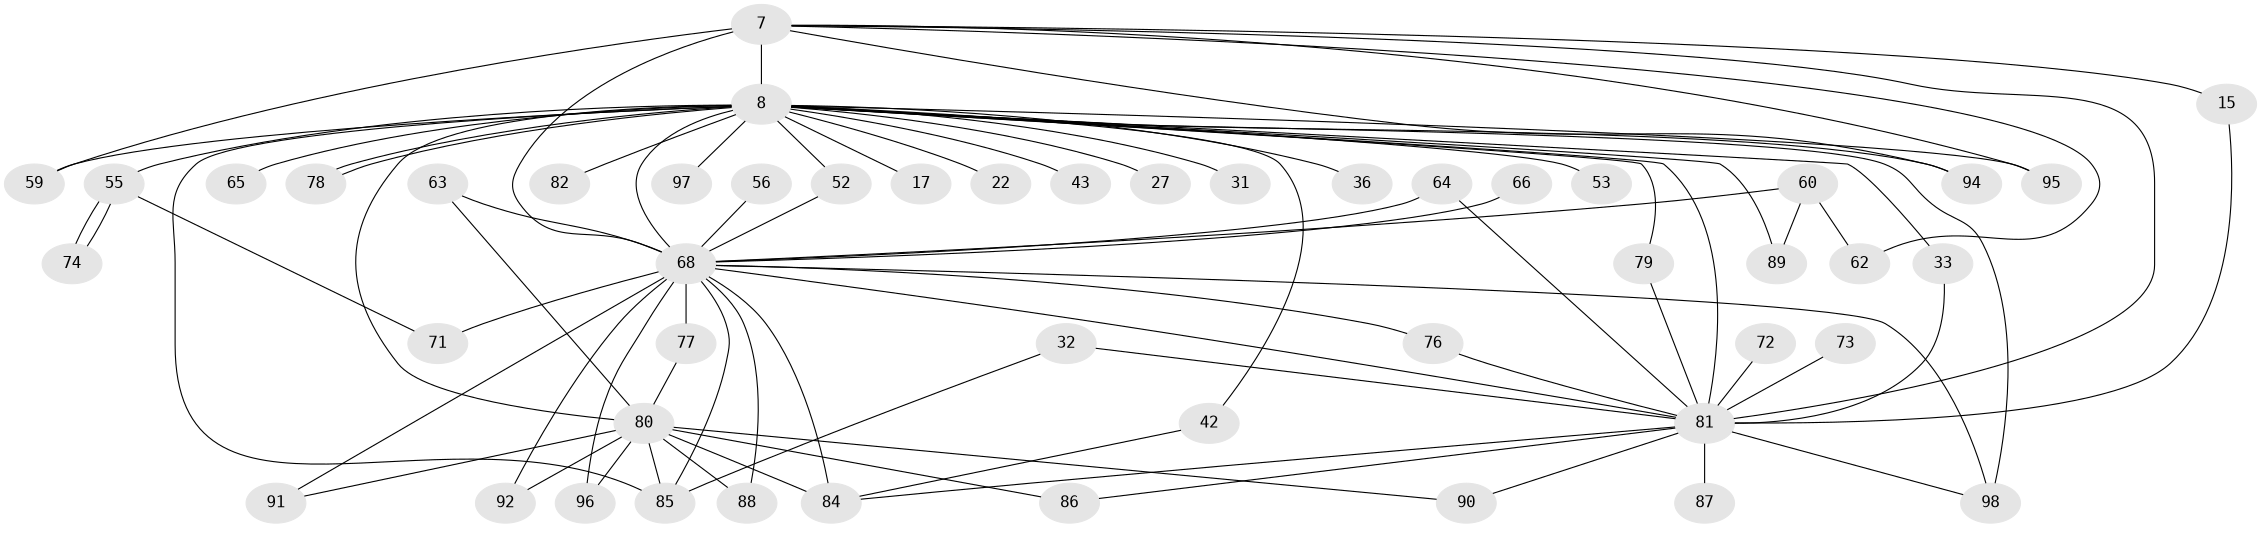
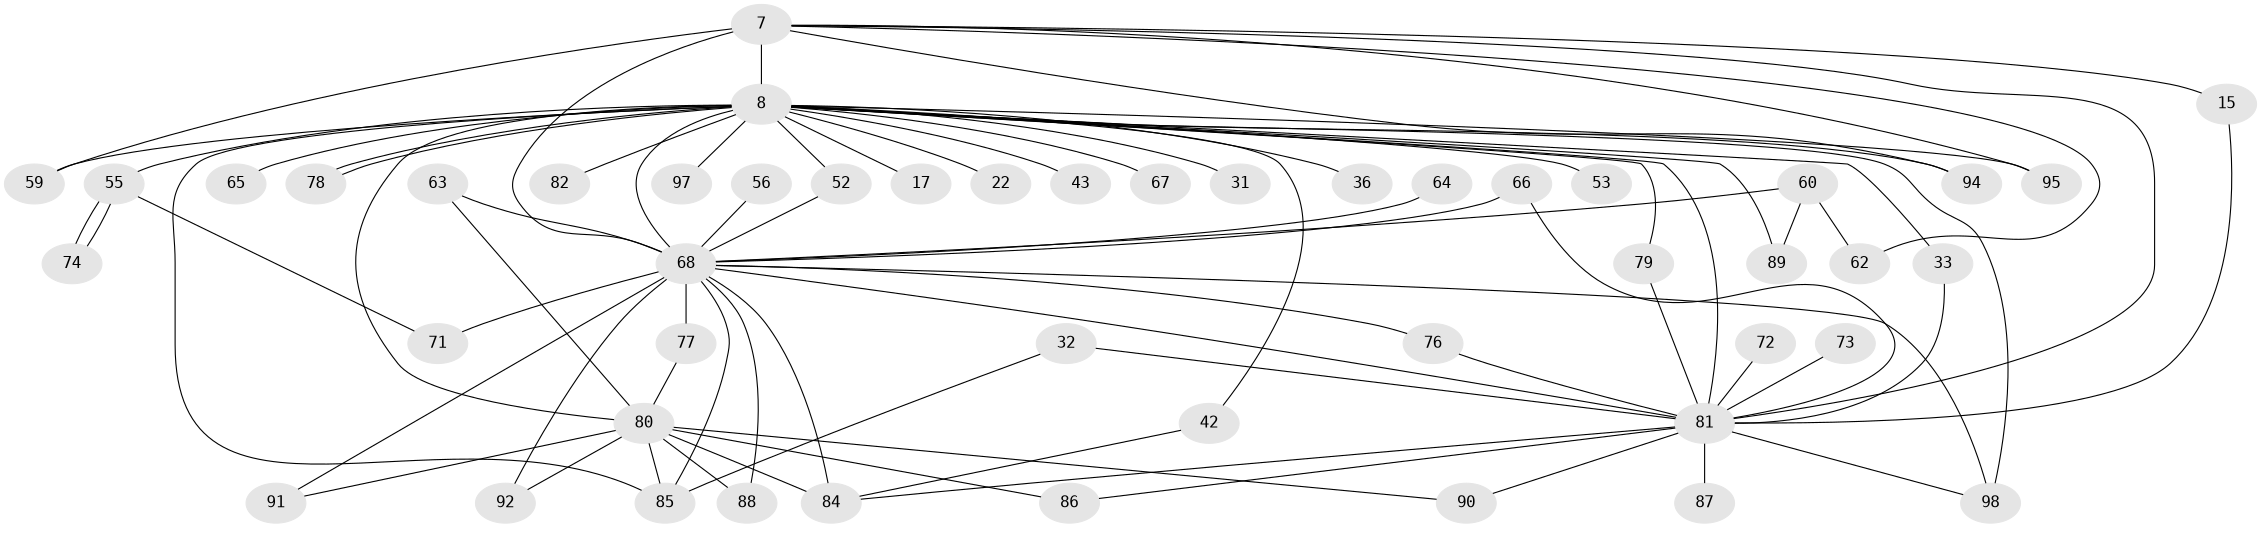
node "27": label "27" -> "67"
edge "64" -- "81": now "66" -- "81"
node "96": removed
